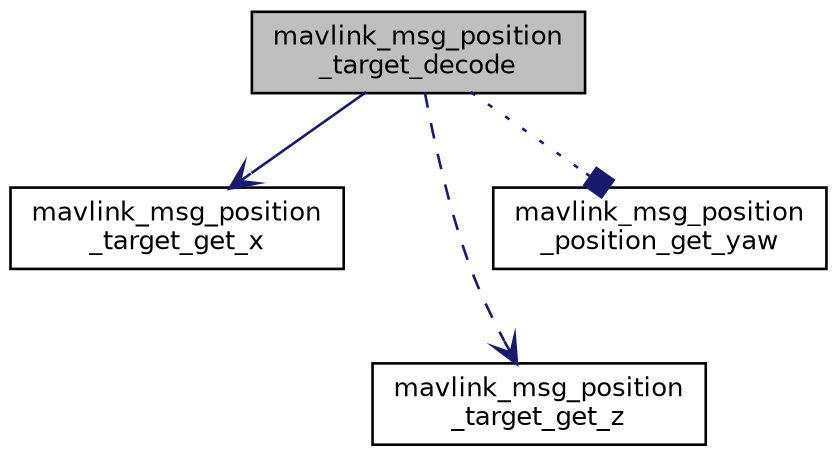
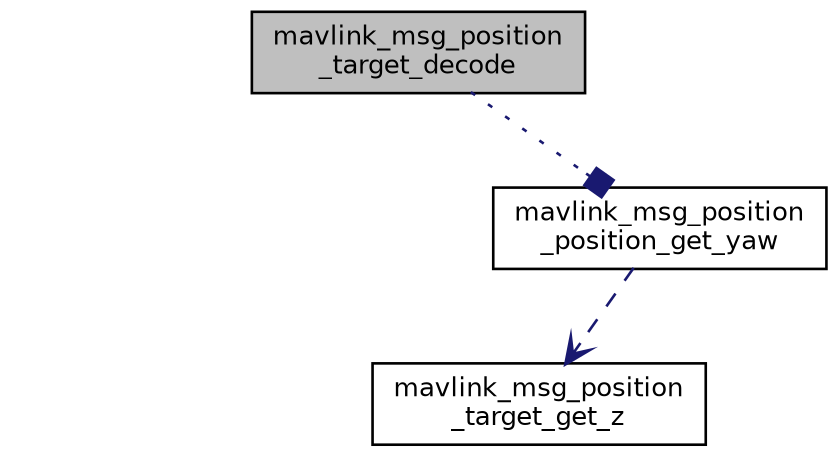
edge "mavlink_msg_position _target_decode" -> "mavlink_msg_position _target_get_z": now "mavlink_msg_position _position_get_yaw" -> "mavlink_msg_position _target_get_z"
node "mavlink_msg_position _target_get_x": removed
